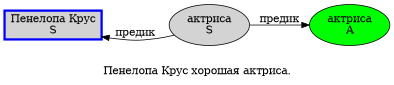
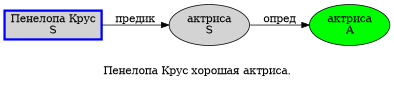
edge "актриса S" -> "актриса A": label "предик" -> "опред"
edge "актриса S" -> "Пенелопа Крус S": reversed
